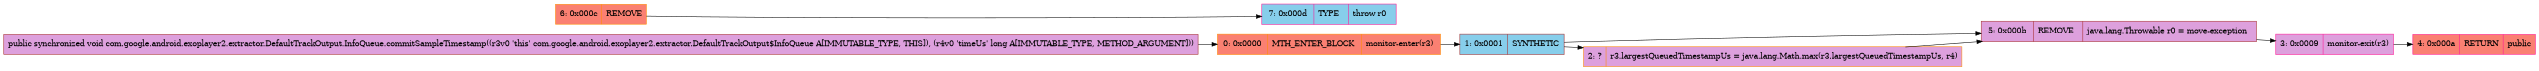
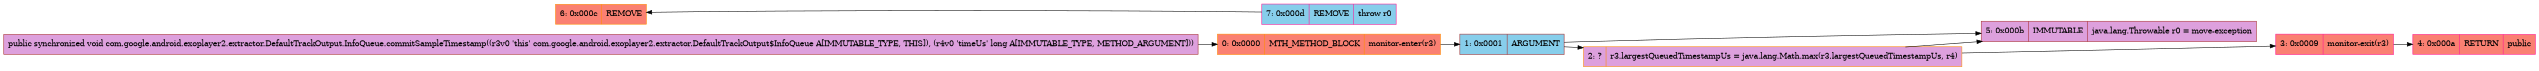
node "7: 0x000d": text "TYPE" -> "REMOVE"
edge "6: 0x000c" -> "7: 0x000d": reversed
node "5: 0x000b": text "REMOVE" -> "IMMUTABLE"
edge "5: 0x000b" -> "3: 0x0009": now "2: ?" -> "3: 0x0009"
node "0: 0x0000": text "MTH_ENTER_BLOCK" -> "MTH_METHOD_BLOCK"
node "1: 0x0001": text "SYNTHETIC" -> "ARGUMENT"
node "3: 0x0009": fillcolor plum -> salmon
